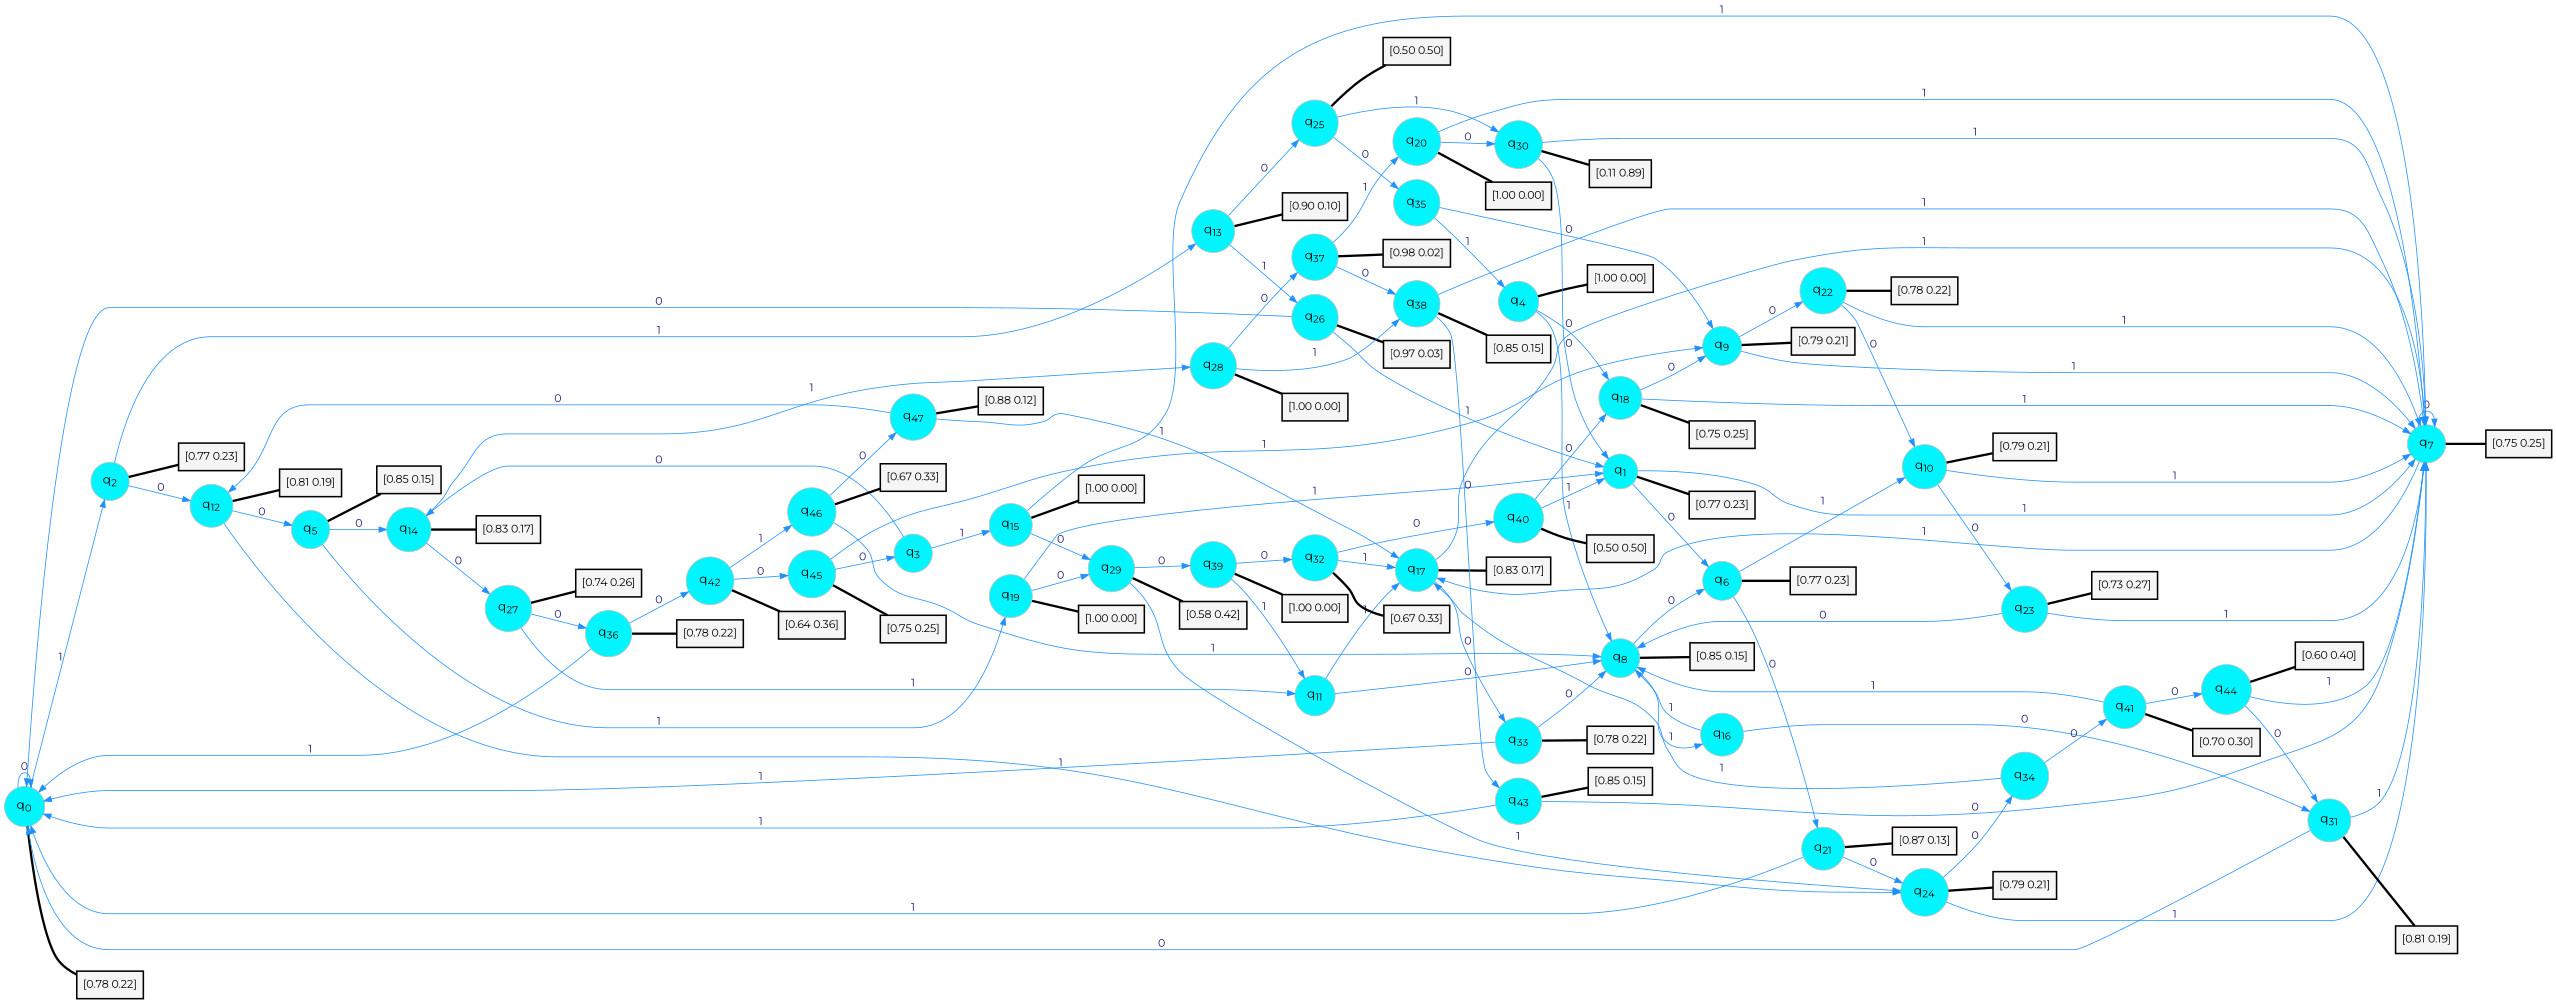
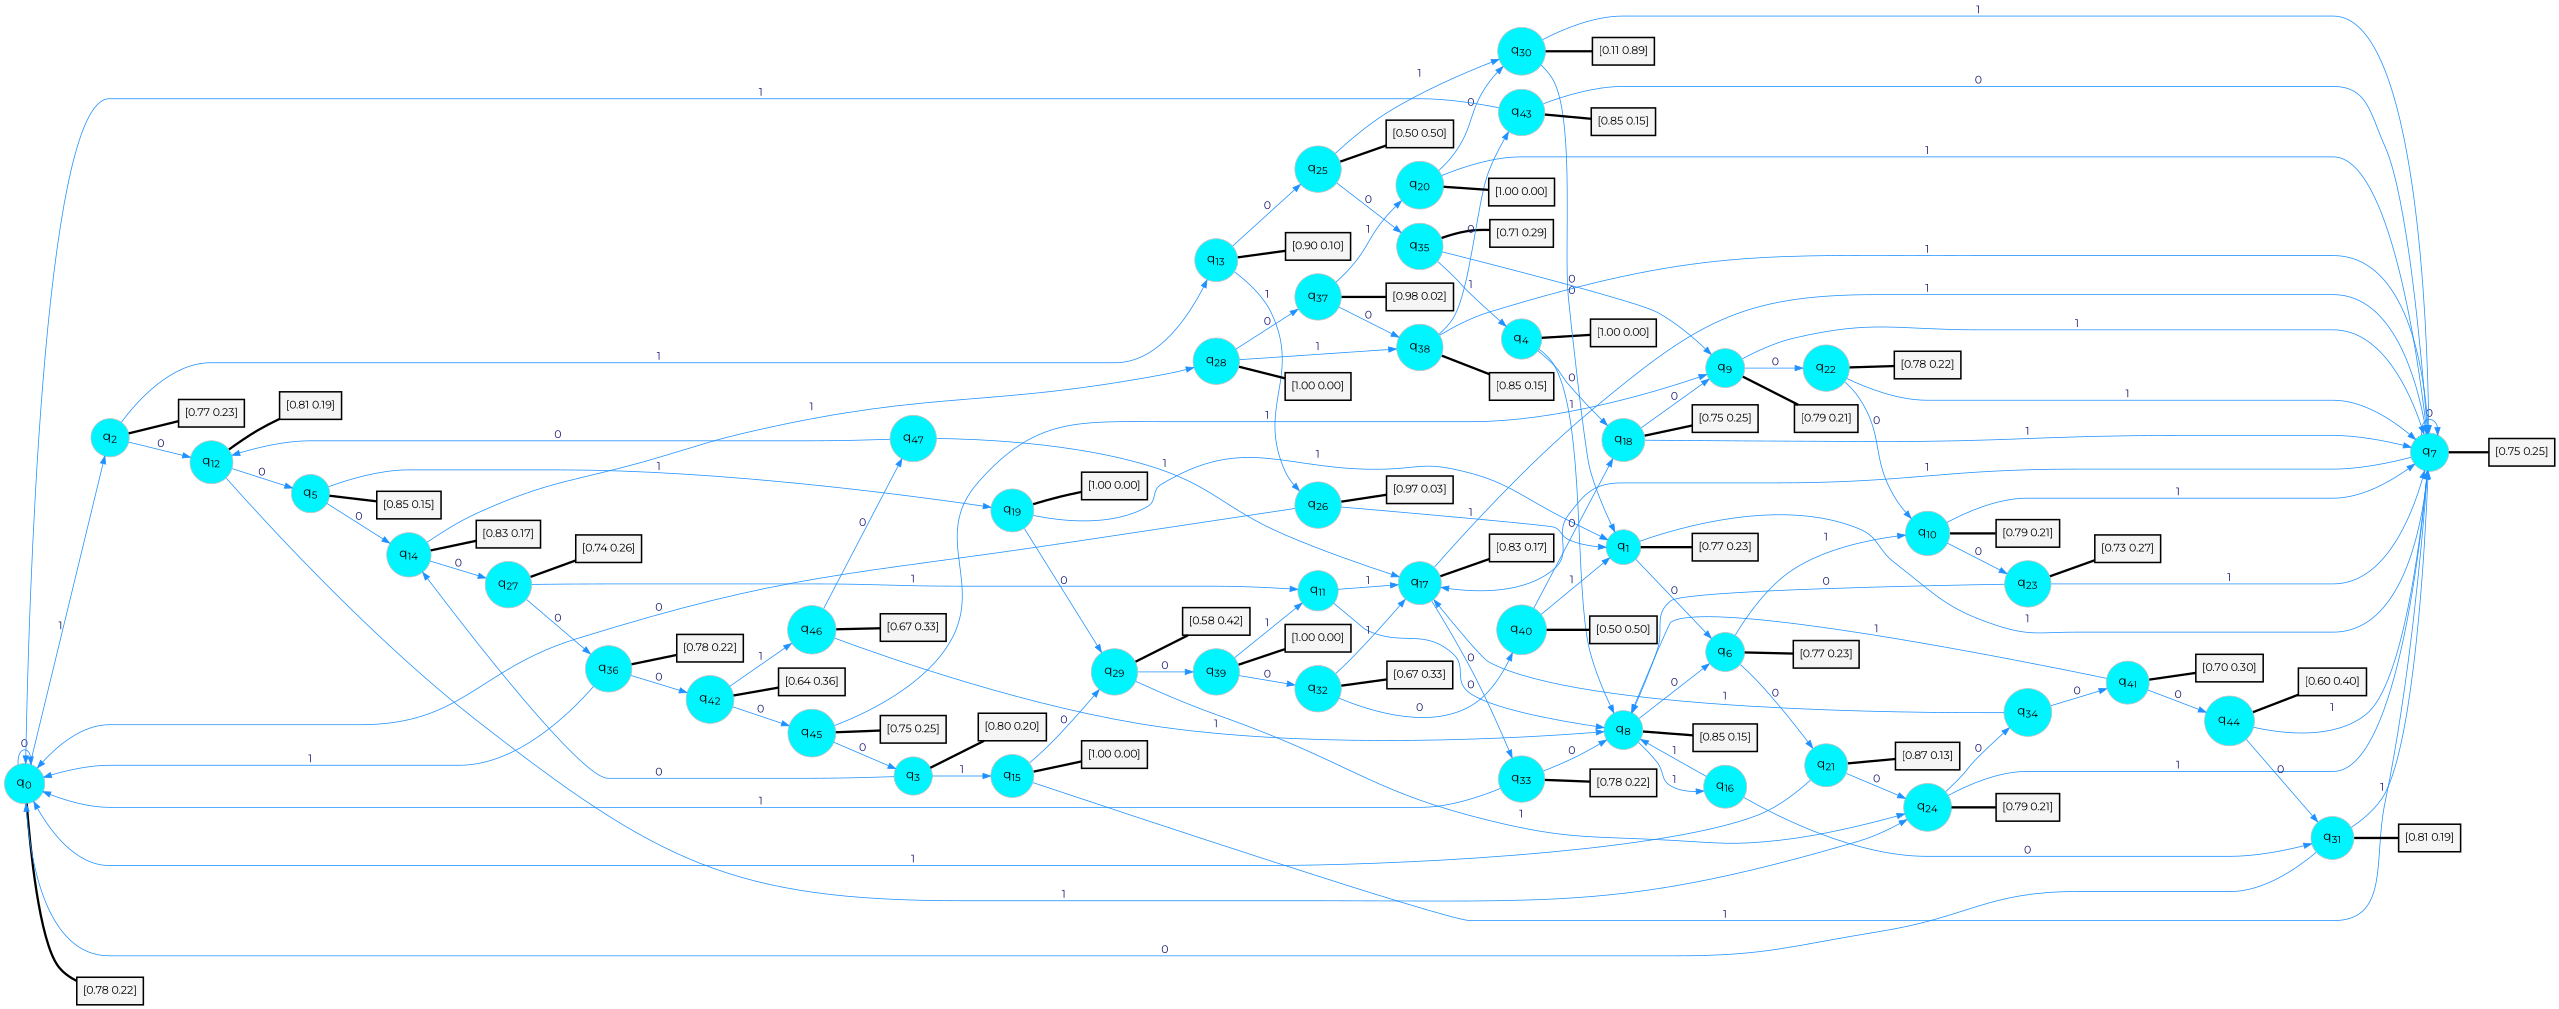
node "[0.71 0.29]": added
node "[0.88 0.12]": removed
node "[0.80 0.20]": added
